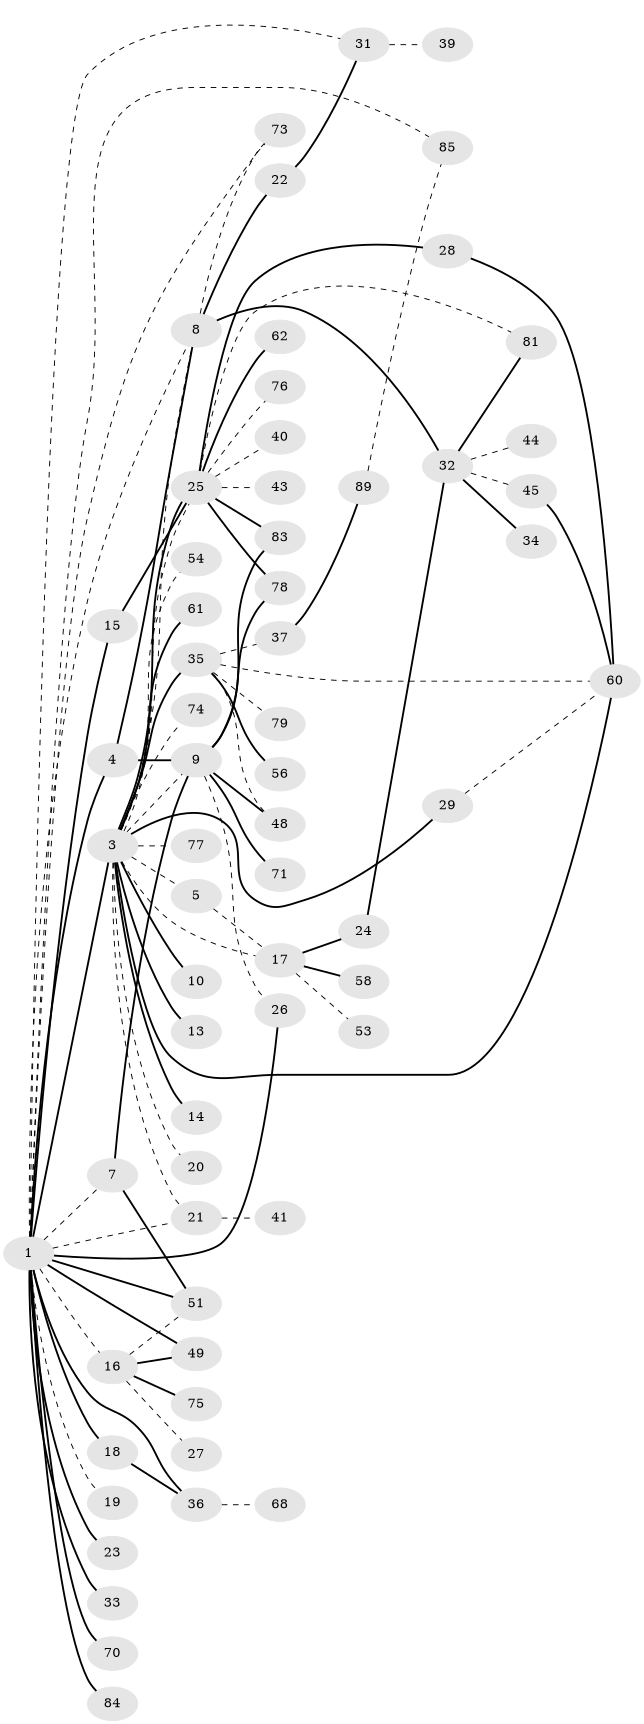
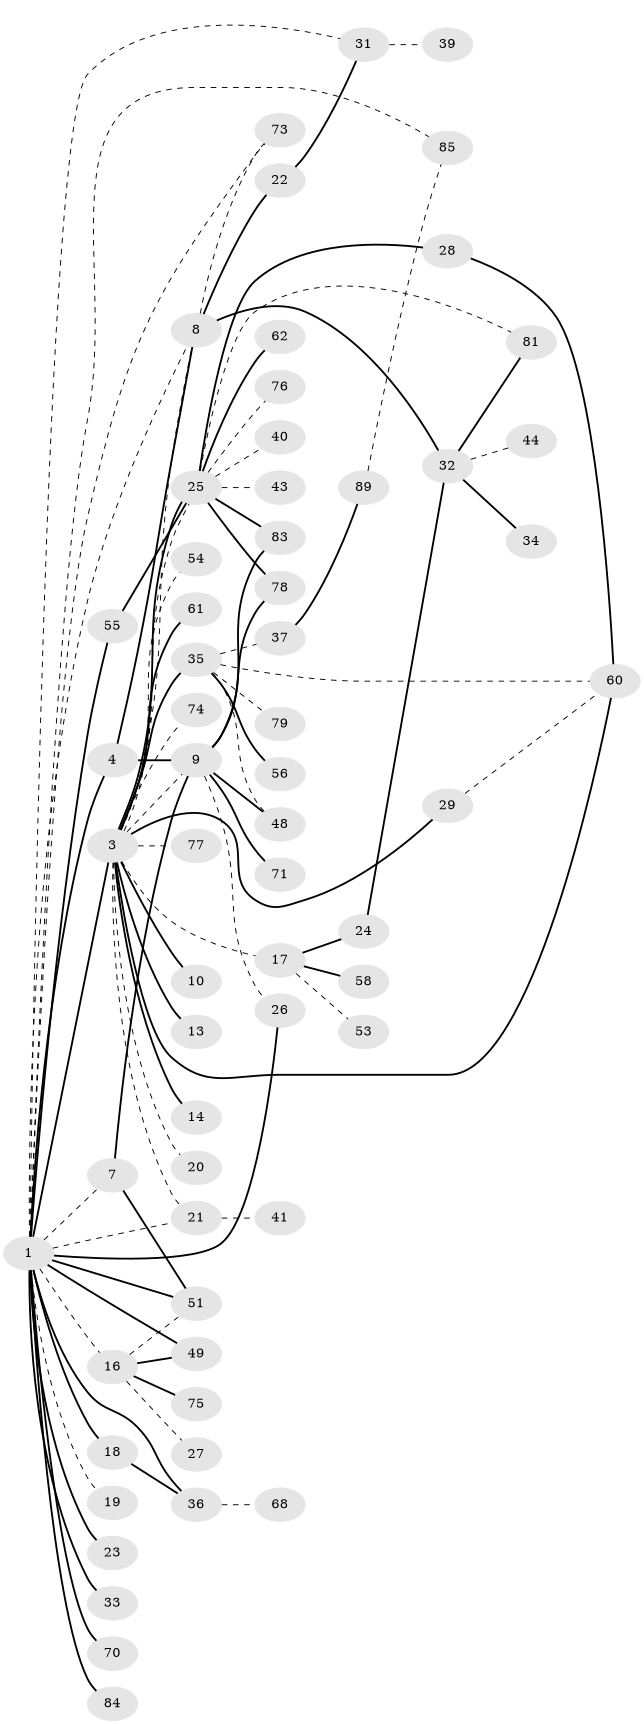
node "45": removed
node "15": label "15" -> "55"
node "5": removed
